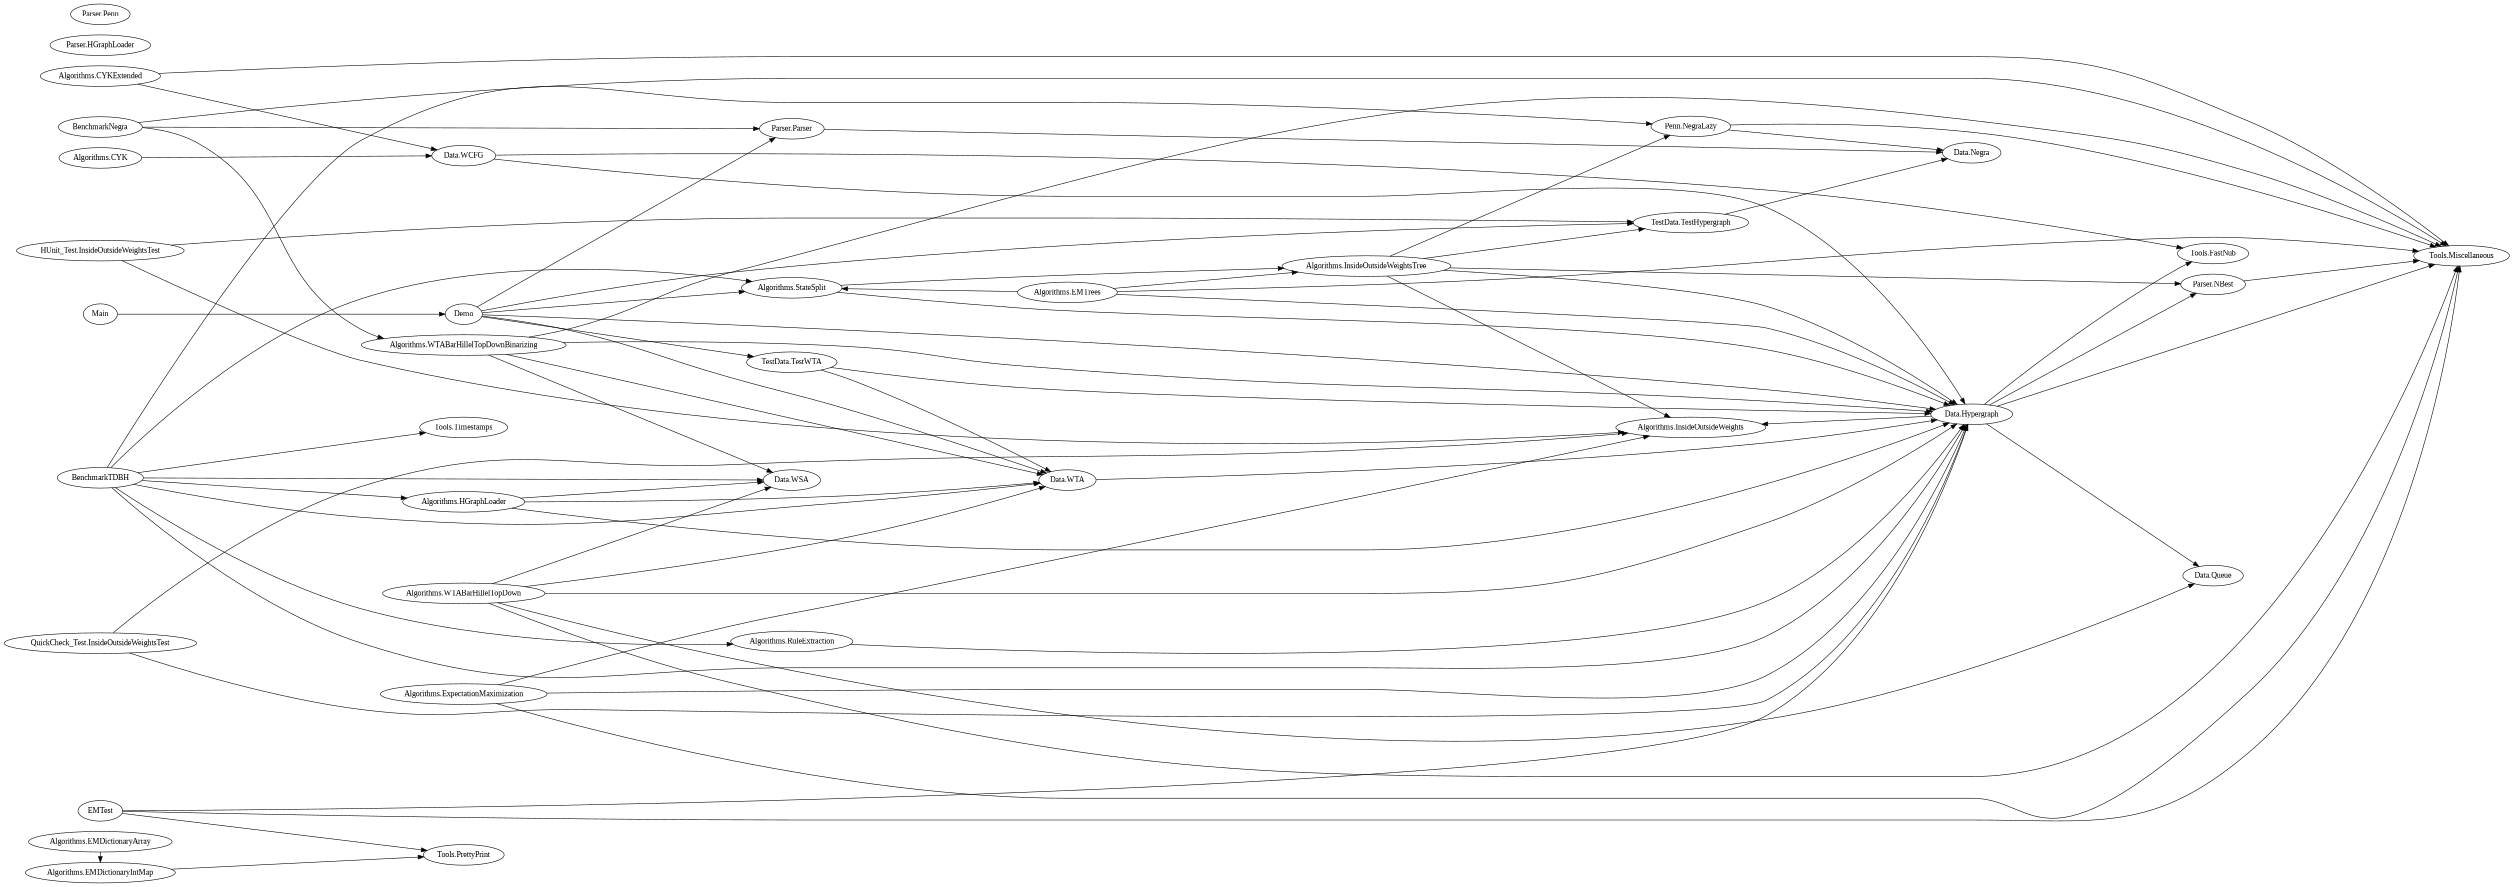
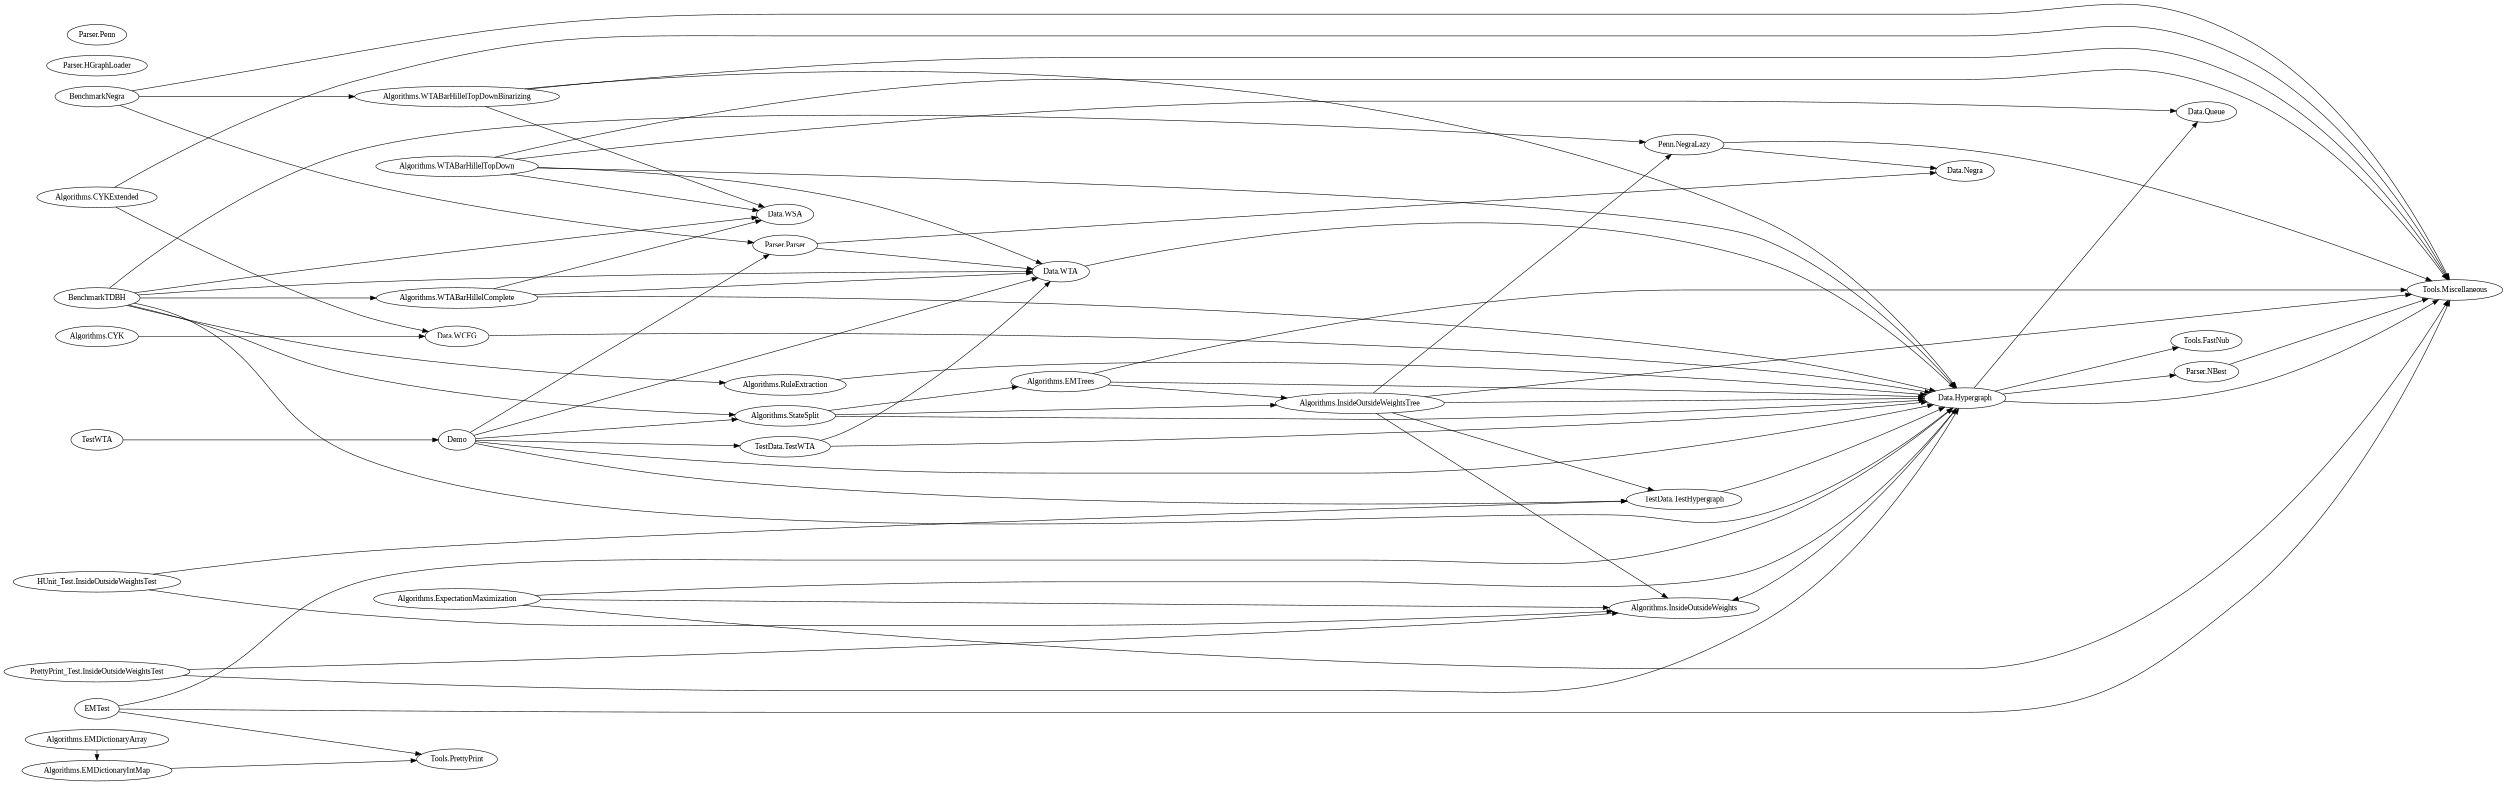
edge "Data.WCFG" -> "Tools.FastNub": removed
edge "TestData.TestHypergraph" -> "Data.Negra": now "TestData.TestHypergraph" -> "Data.Hypergraph"
edge "Algorithms.InsideOutsideWeightsTree" -> "Parser.NBest": now "Algorithms.InsideOutsideWeightsTree" -> "Tools.Miscellaneous"
edge "Algorithms.EMTrees" -> "Algorithms.StateSplit": reversed
node "Main": label "Main" -> "TestWTA"
edge "Algorithms.WTABarHillelTopDownBinarizing" -> "Data.WTA": now "Parser.Parser" -> "Data.WTA"
node "Tools.Timestamps": removed
node "Algorithms.HGraphLoader": label "Algorithms.HGraphLoader" -> "Algorithms.WTABarHillelComplete"
node "QuickCheck_Test.InsideOutsideWeightsTest": label "QuickCheck_Test.InsideOutsideWeightsTest" -> "PrettyPrint_Test.InsideOutsideWeightsTest"
